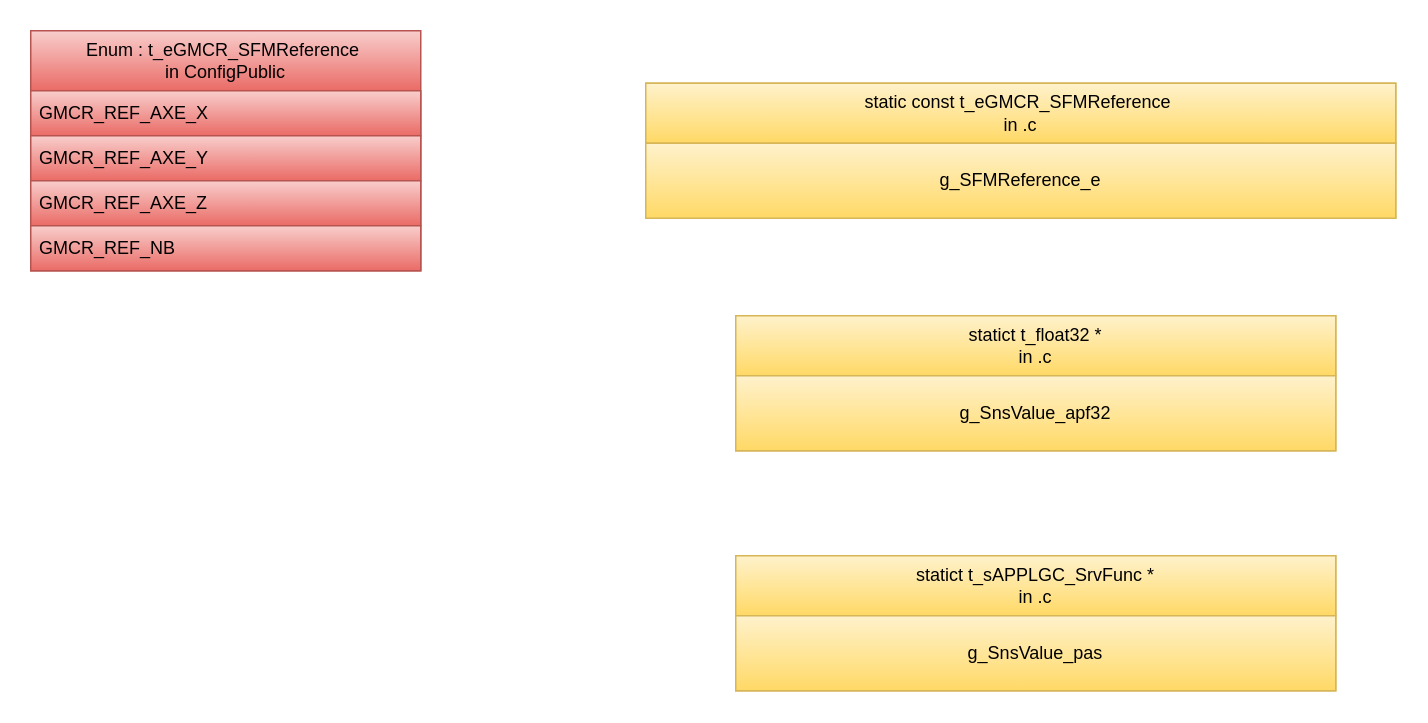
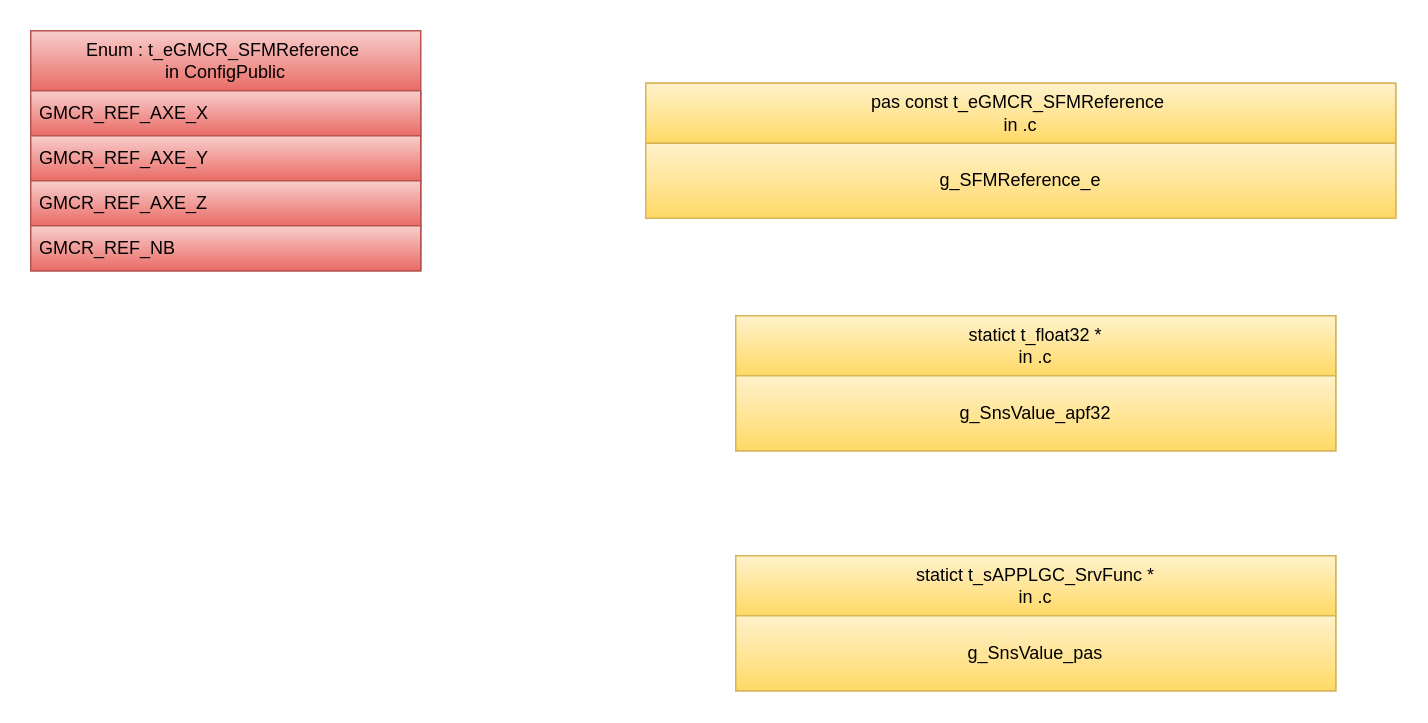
node "static const t_eGMCR_SFMReference in .c": label "static const t_eGMCR_SFMReference in .c" -> "pas const t_eGMCR_SFMReference in .c"
